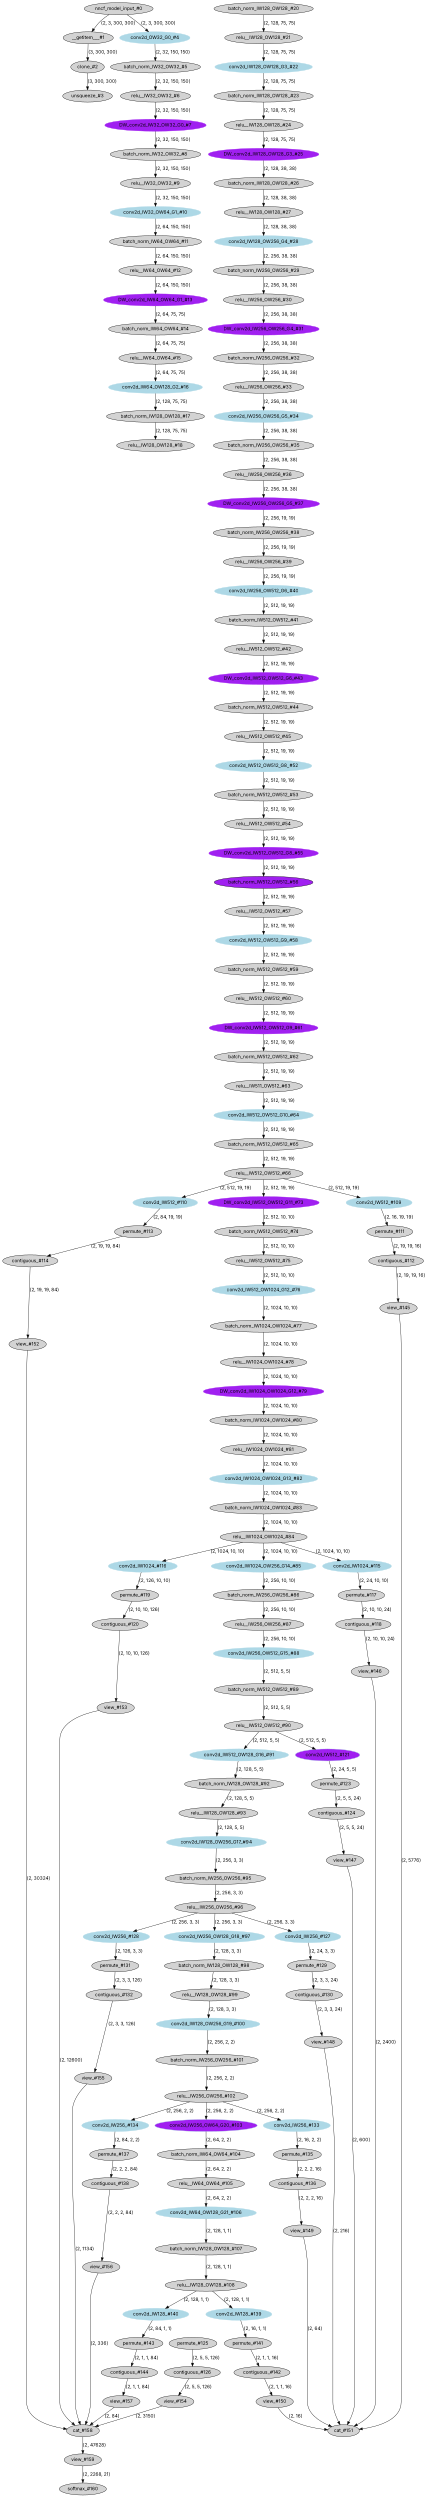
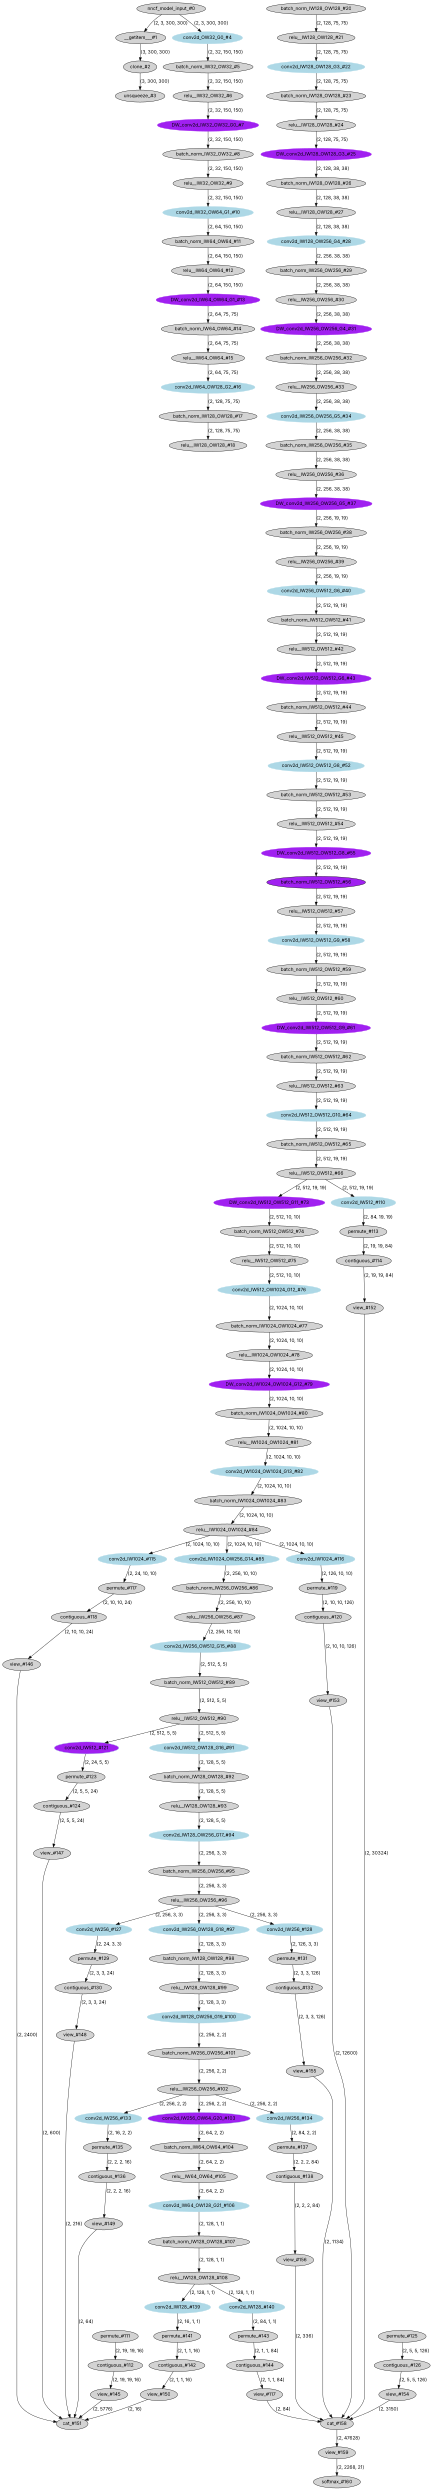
node "relu__IW511_OW512_#63": label "relu__IW511_OW512_#63" -> "relu__IW512_OW512_#63"
node "conv2d_IW512_#109": removed
node "view_#157": label "view_#157" -> "view_#117"
